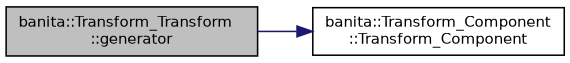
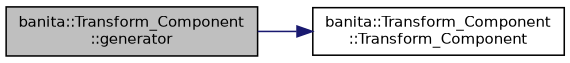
node "banita::Transform_Transform ::generator": label "banita::Transform_Transform ::generator" -> "banita::Transform_Component ::generator"
